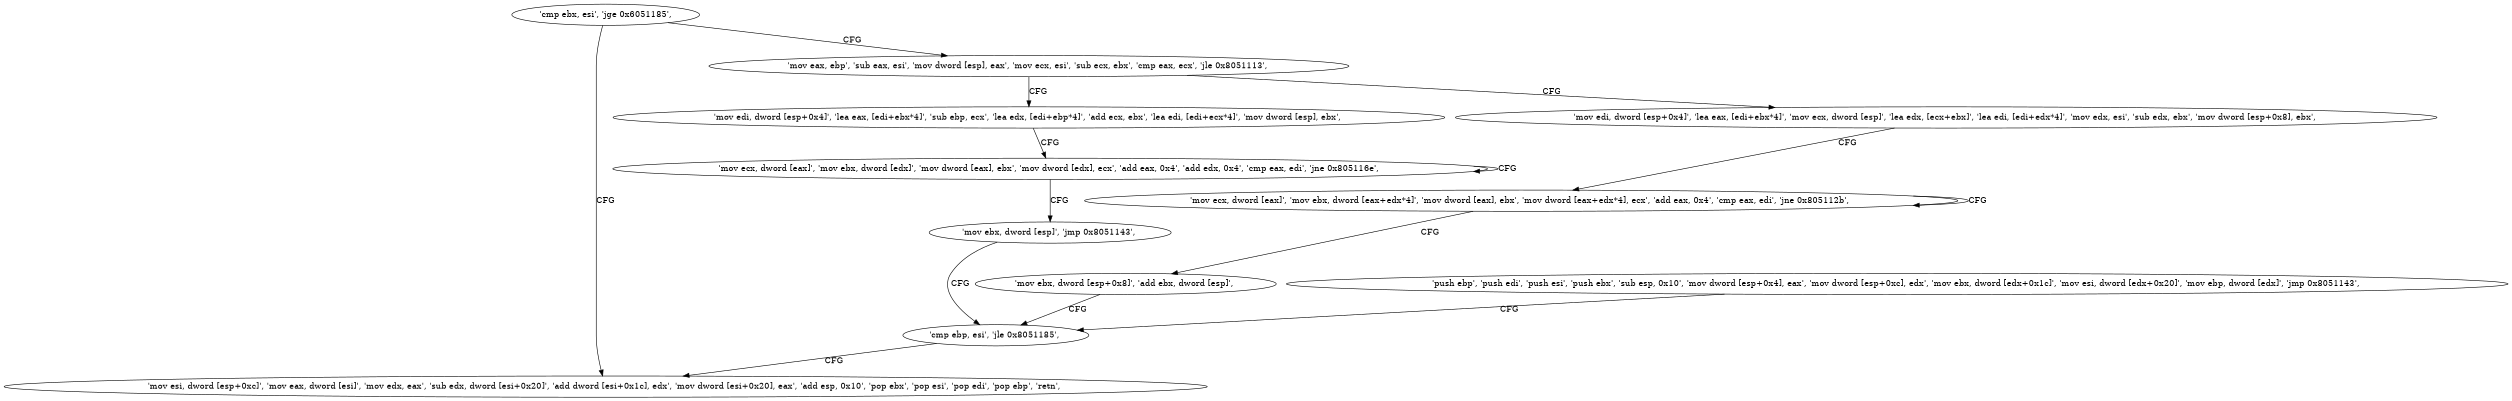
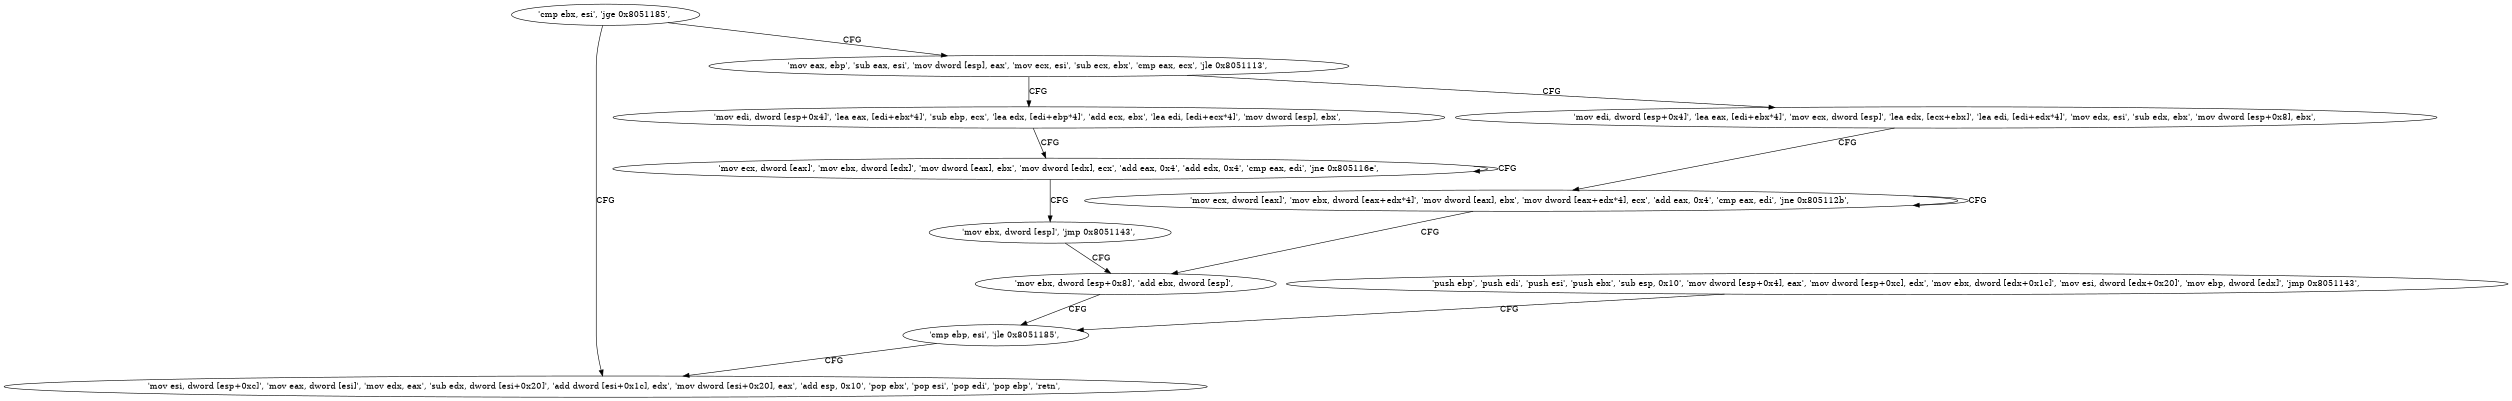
node "'cmp ebx, esi', 'jge 0x6051185',": label "'cmp ebx, esi', 'jge 0x6051185'," -> "'cmp ebx, esi', 'jge 0x8051185',"
edge "'mov ebx, dword [esp]', 'jmp 0x8051143'," -> "'cmp ebp, esi', 'jle 0x8051185',": now "'mov ebx, dword [esp]', 'jmp 0x8051143'," -> "'mov ebx, dword [esp+0x8]', 'add ebx, dword [esp]',"
